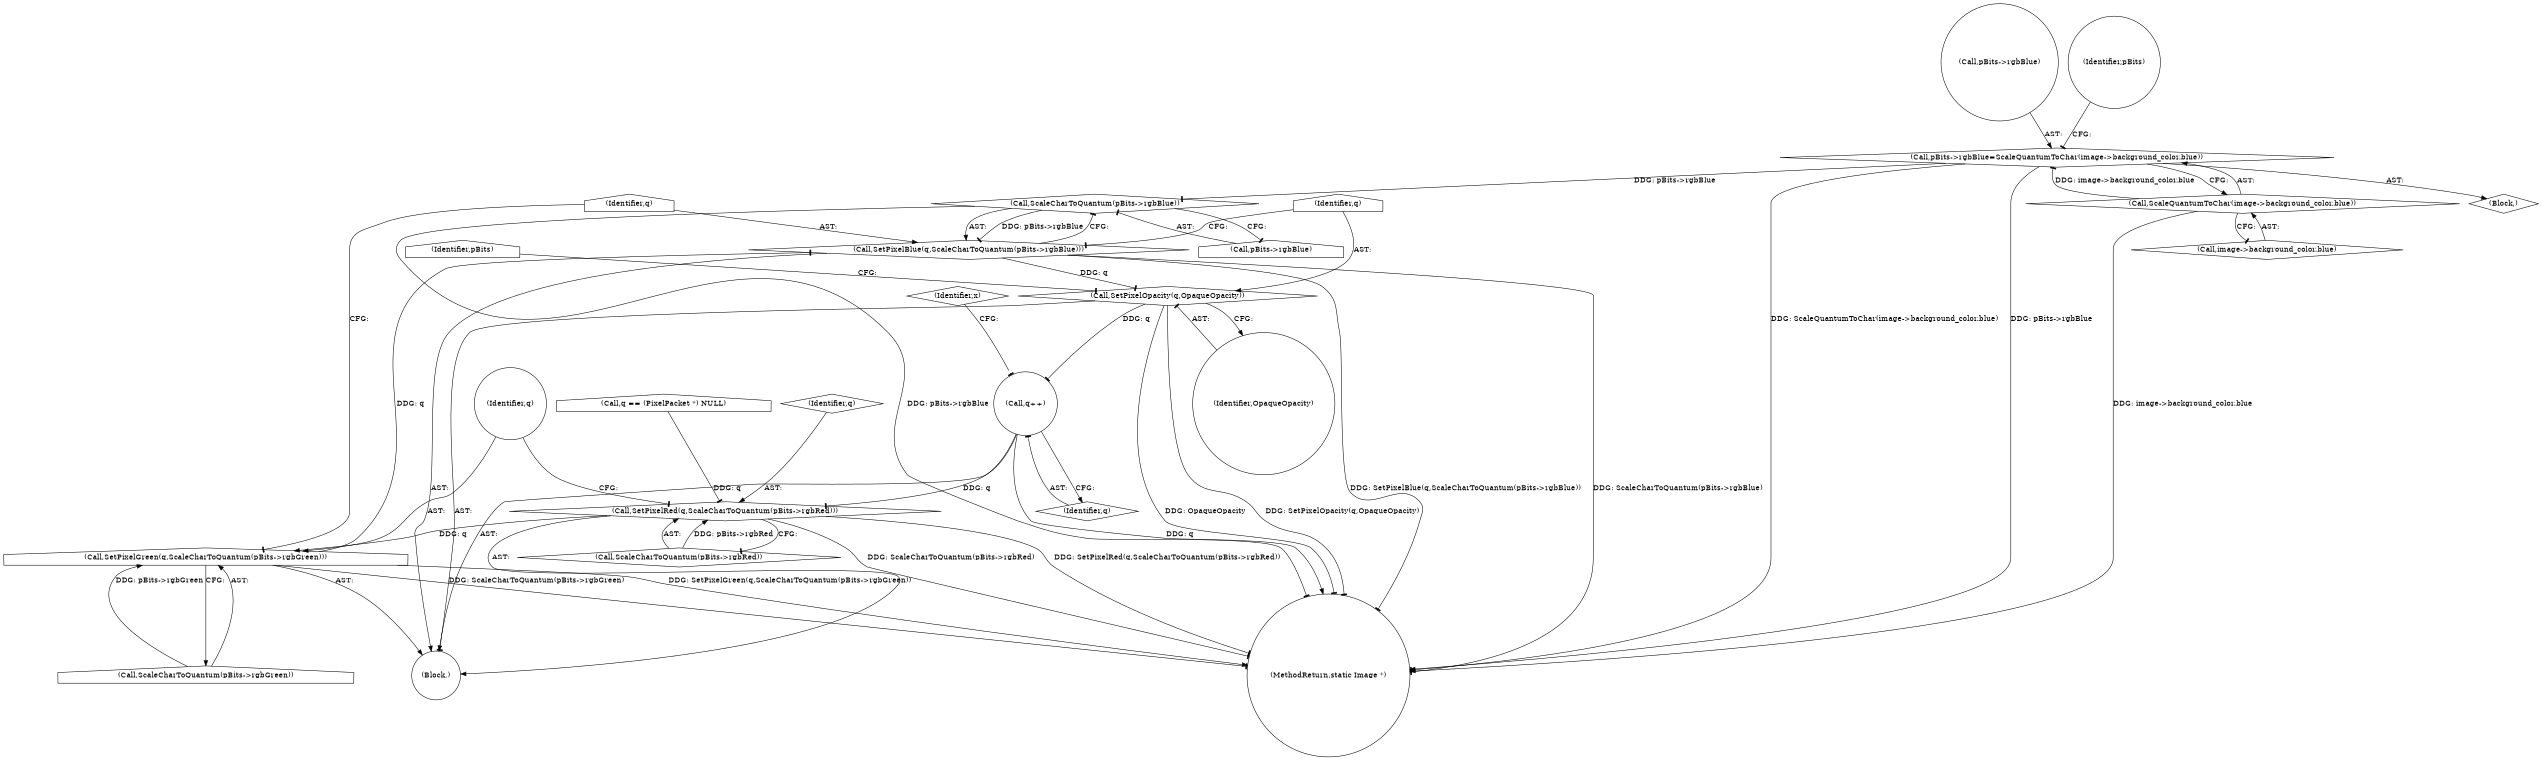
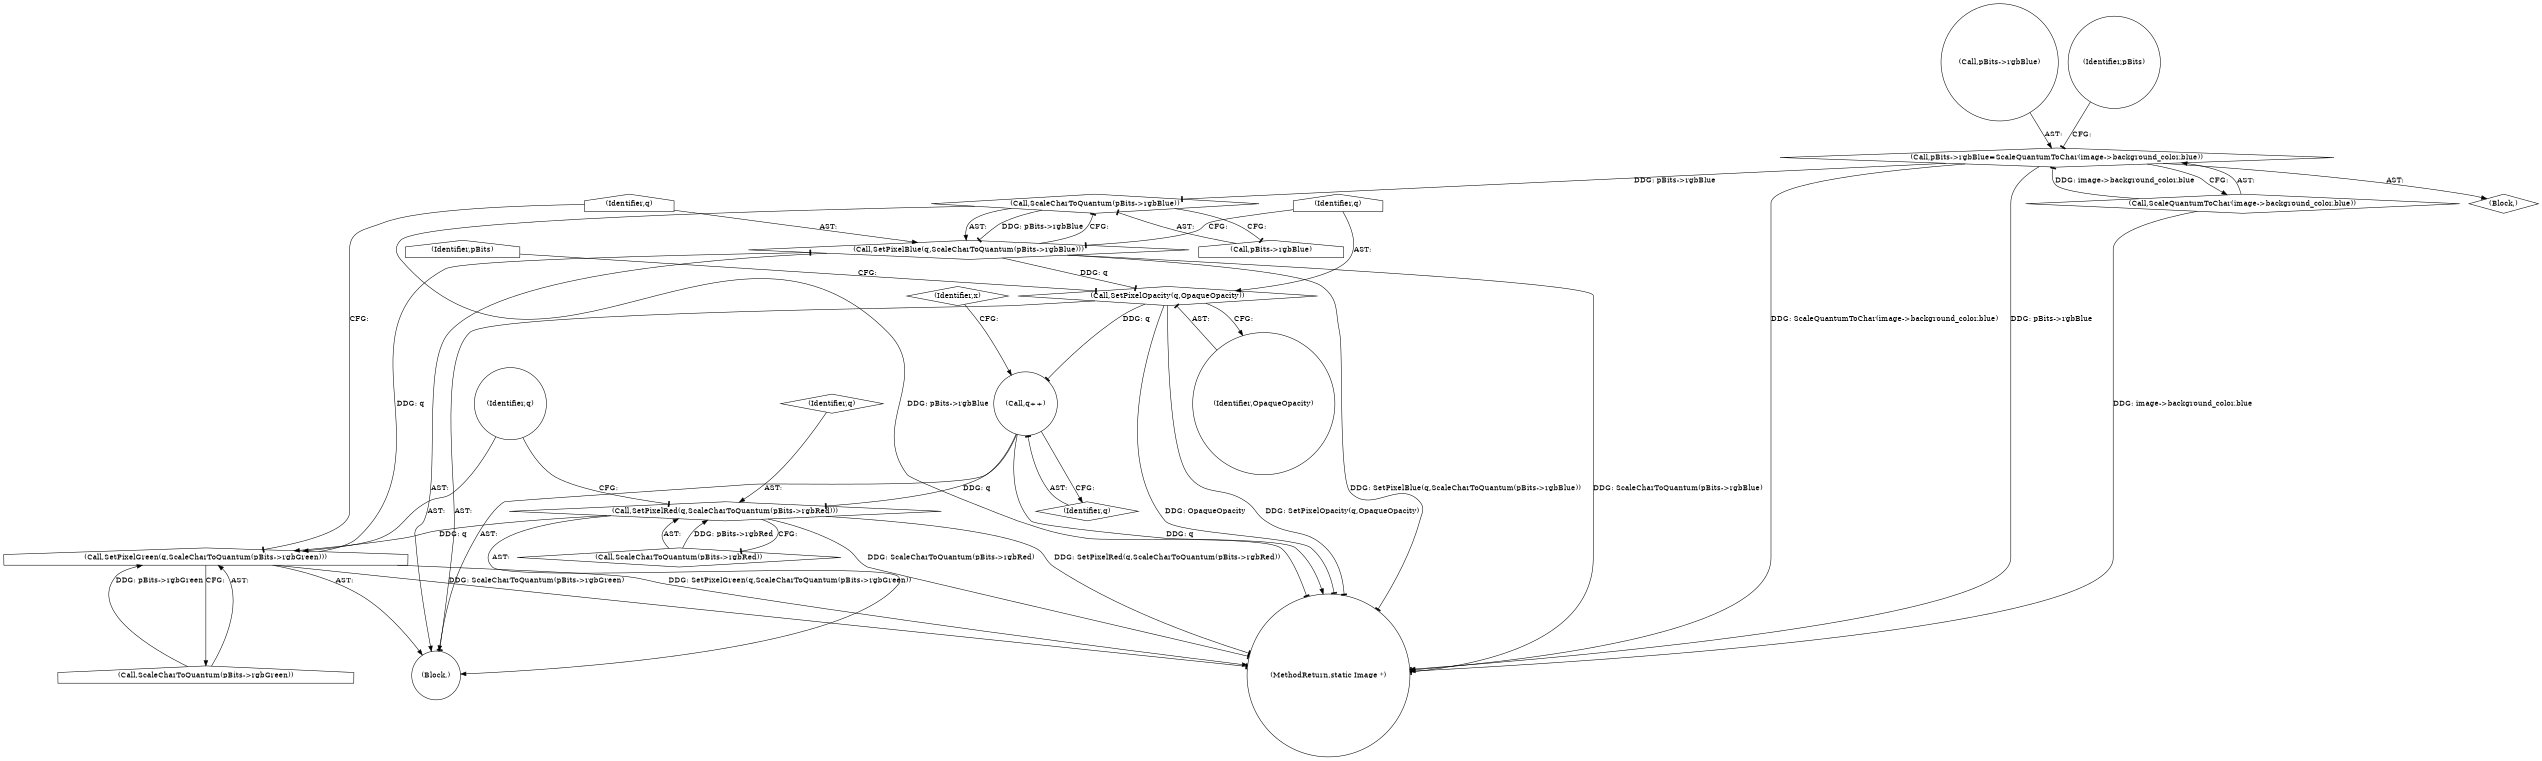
node "(Call,image->background_color.blue)": removed
edge "(Identifier,x)" -> "(Call,q++)": arrowhead tee -> normal
node "(Call,q == (PixelPacket *) NULL)": removed
